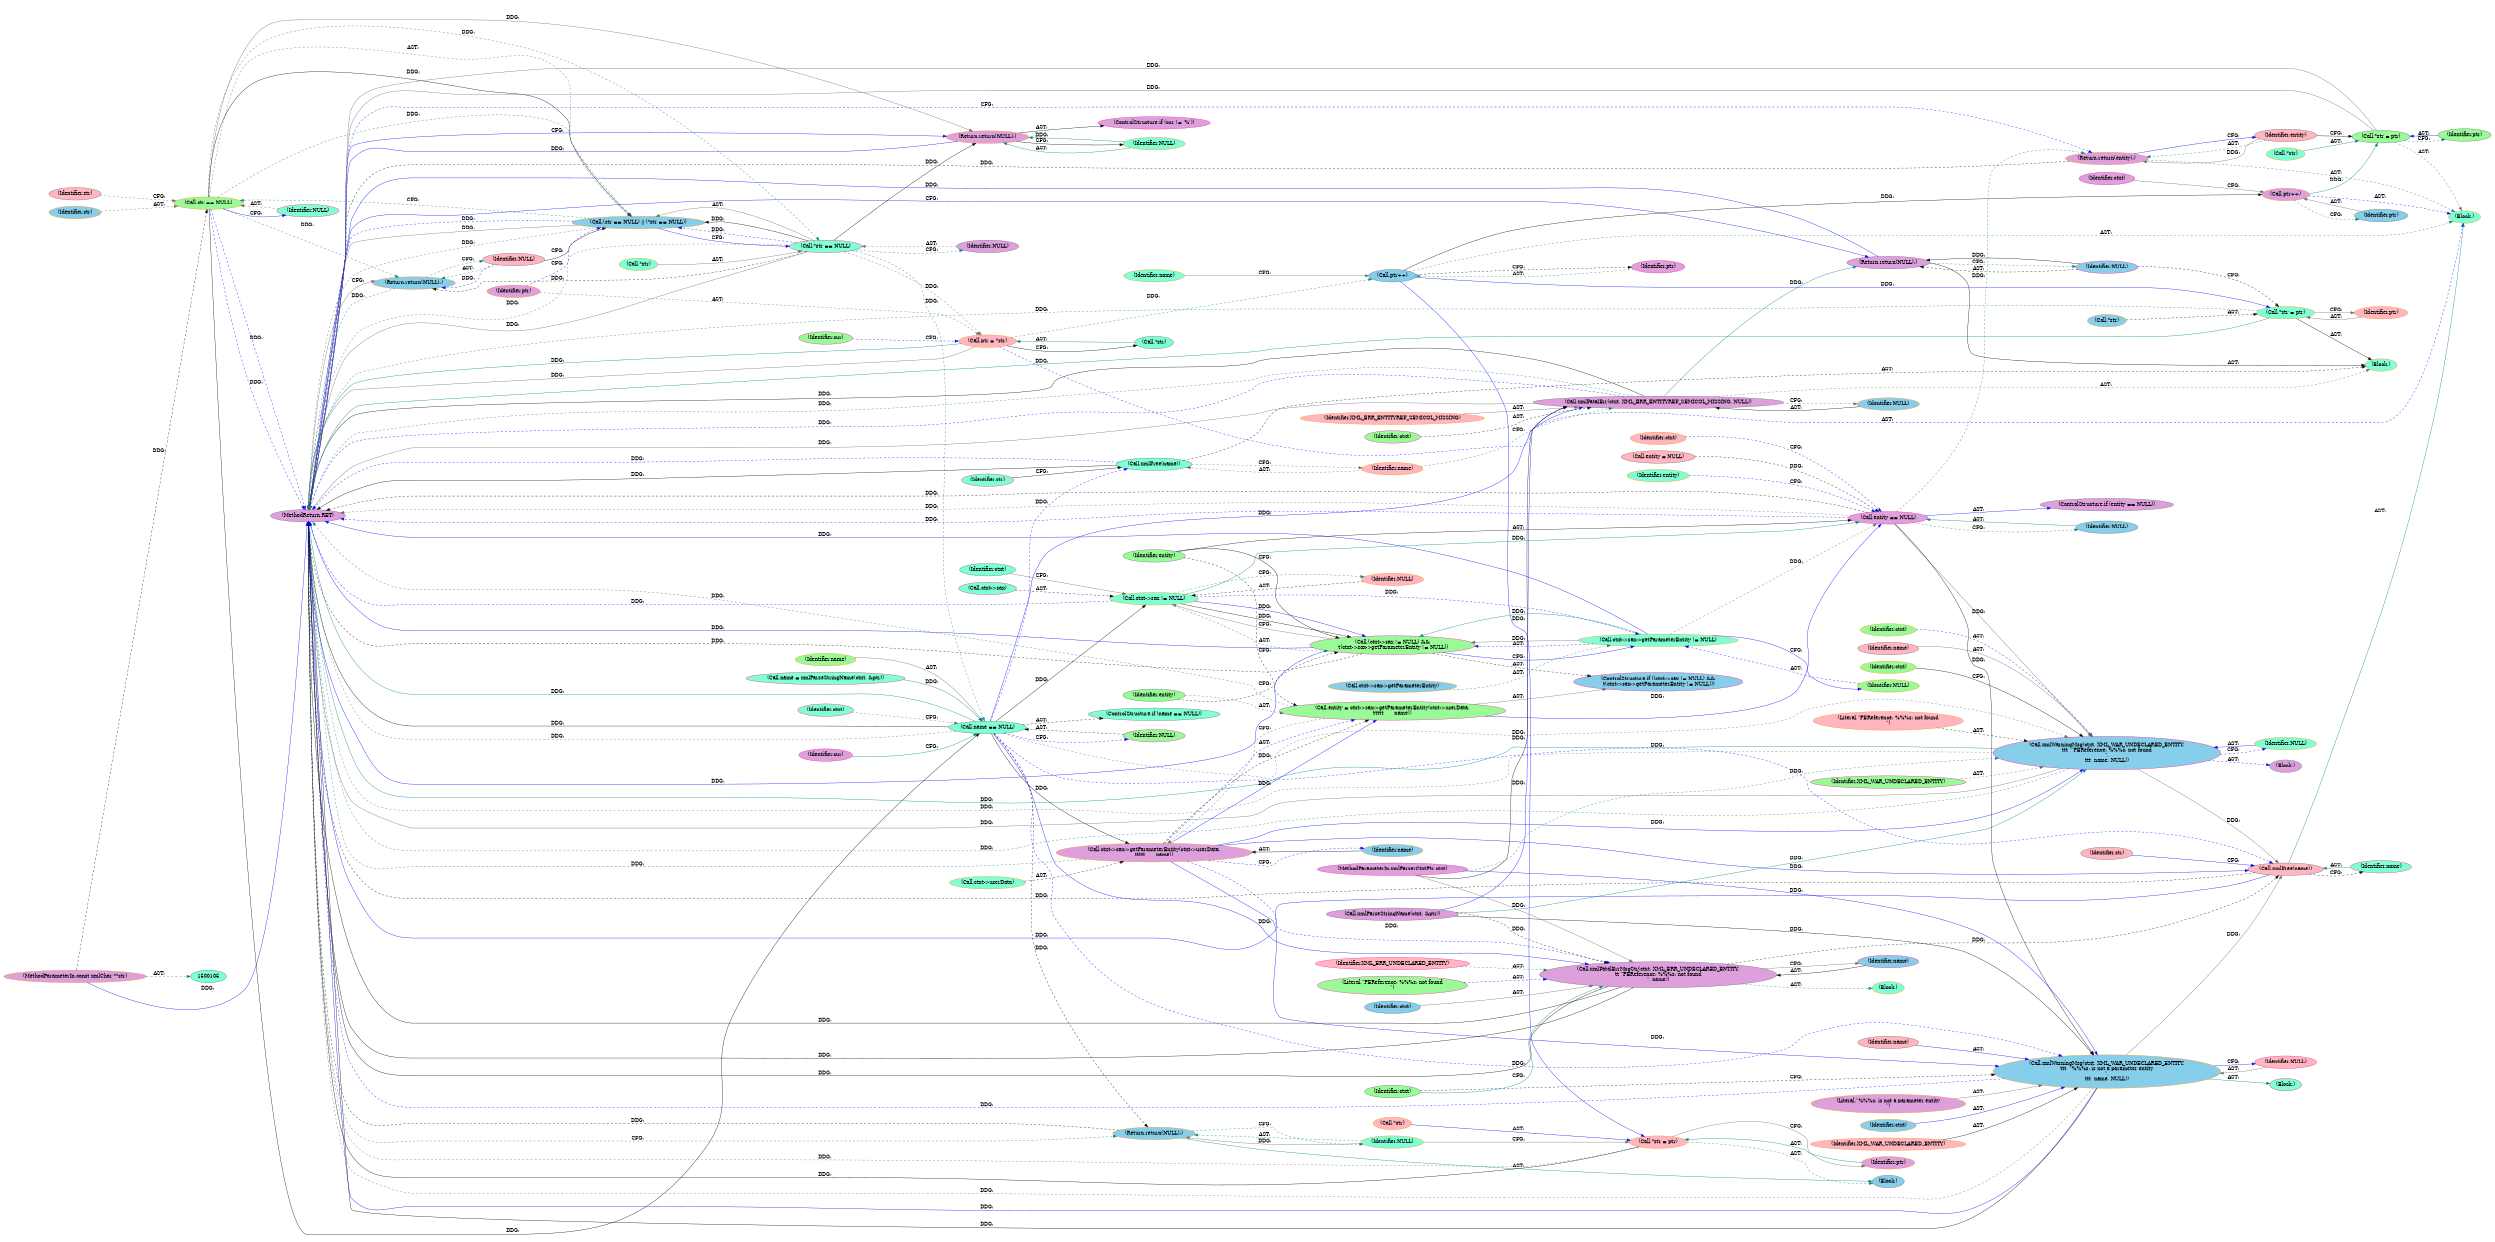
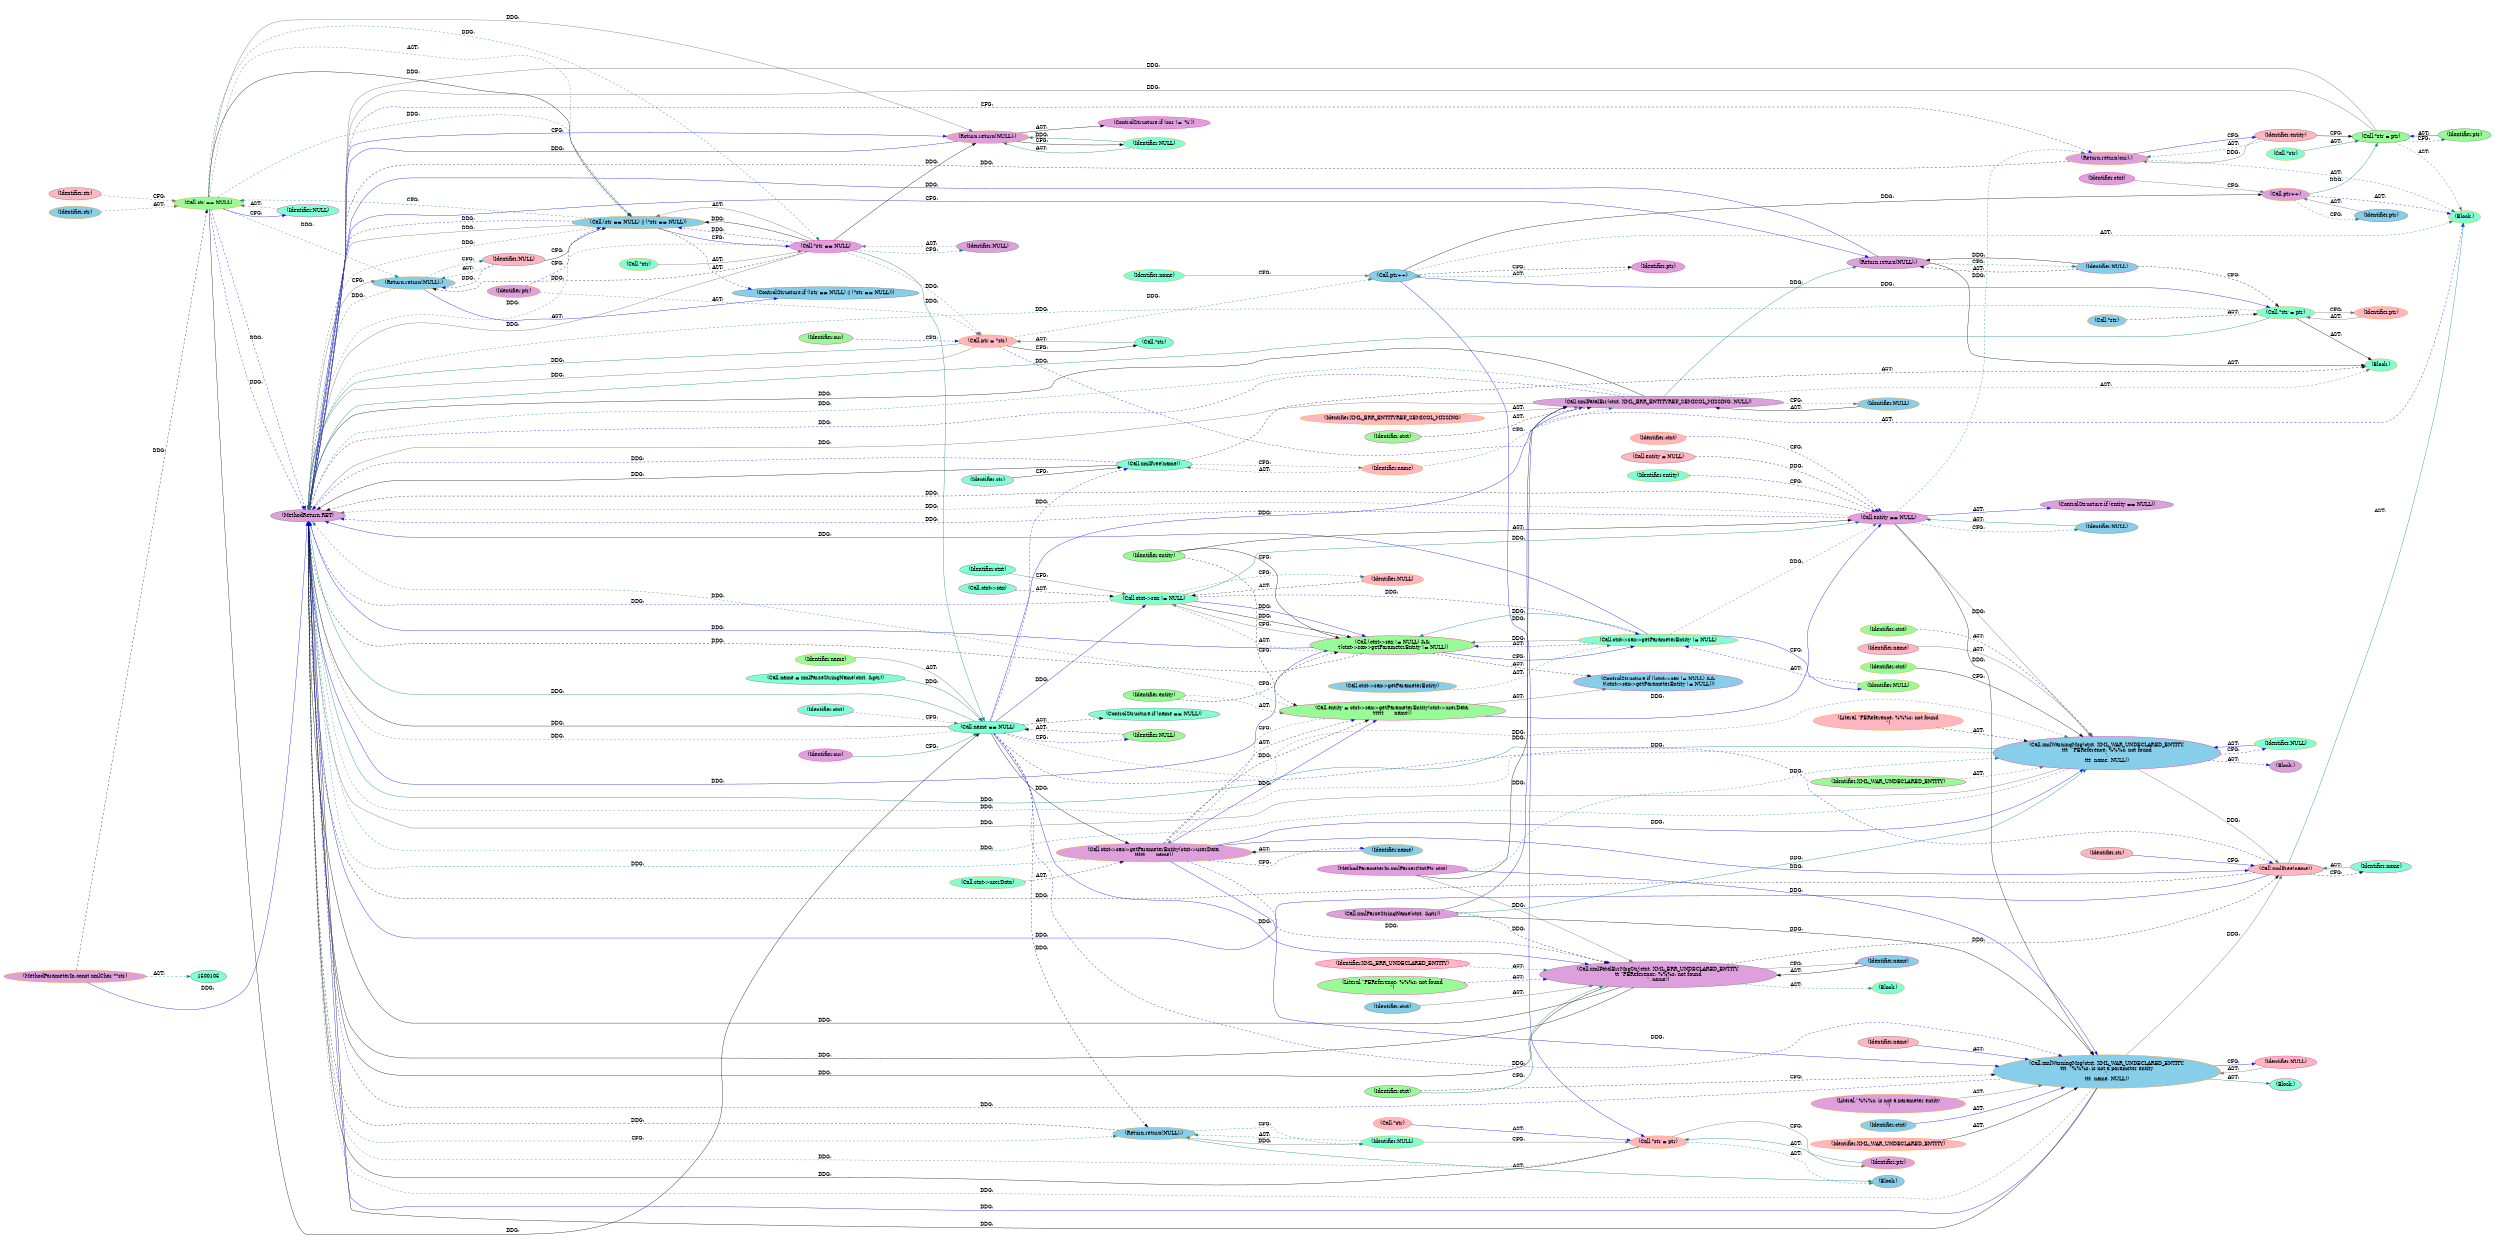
node "(Return,return(entity);)": label "(Return,return(entity);)" -> "(Return,return(cur);)"
node "(Call,*str == NULL)": fillcolor aquamarine -> plum
node "(ControlStructure,if ((str == NULL) || (*str == NULL)))": added
edge "(Call,*str == NULL)" -> "(Call,name == NULL)": style dashed -> solid
edge "(Call,name == NULL)" -> "(Call,ctxt->sax != NULL)": color black -> blue
node "(Call,name = xmlParseStringName(ctxt, &ptr))": color deeppink -> gray40
